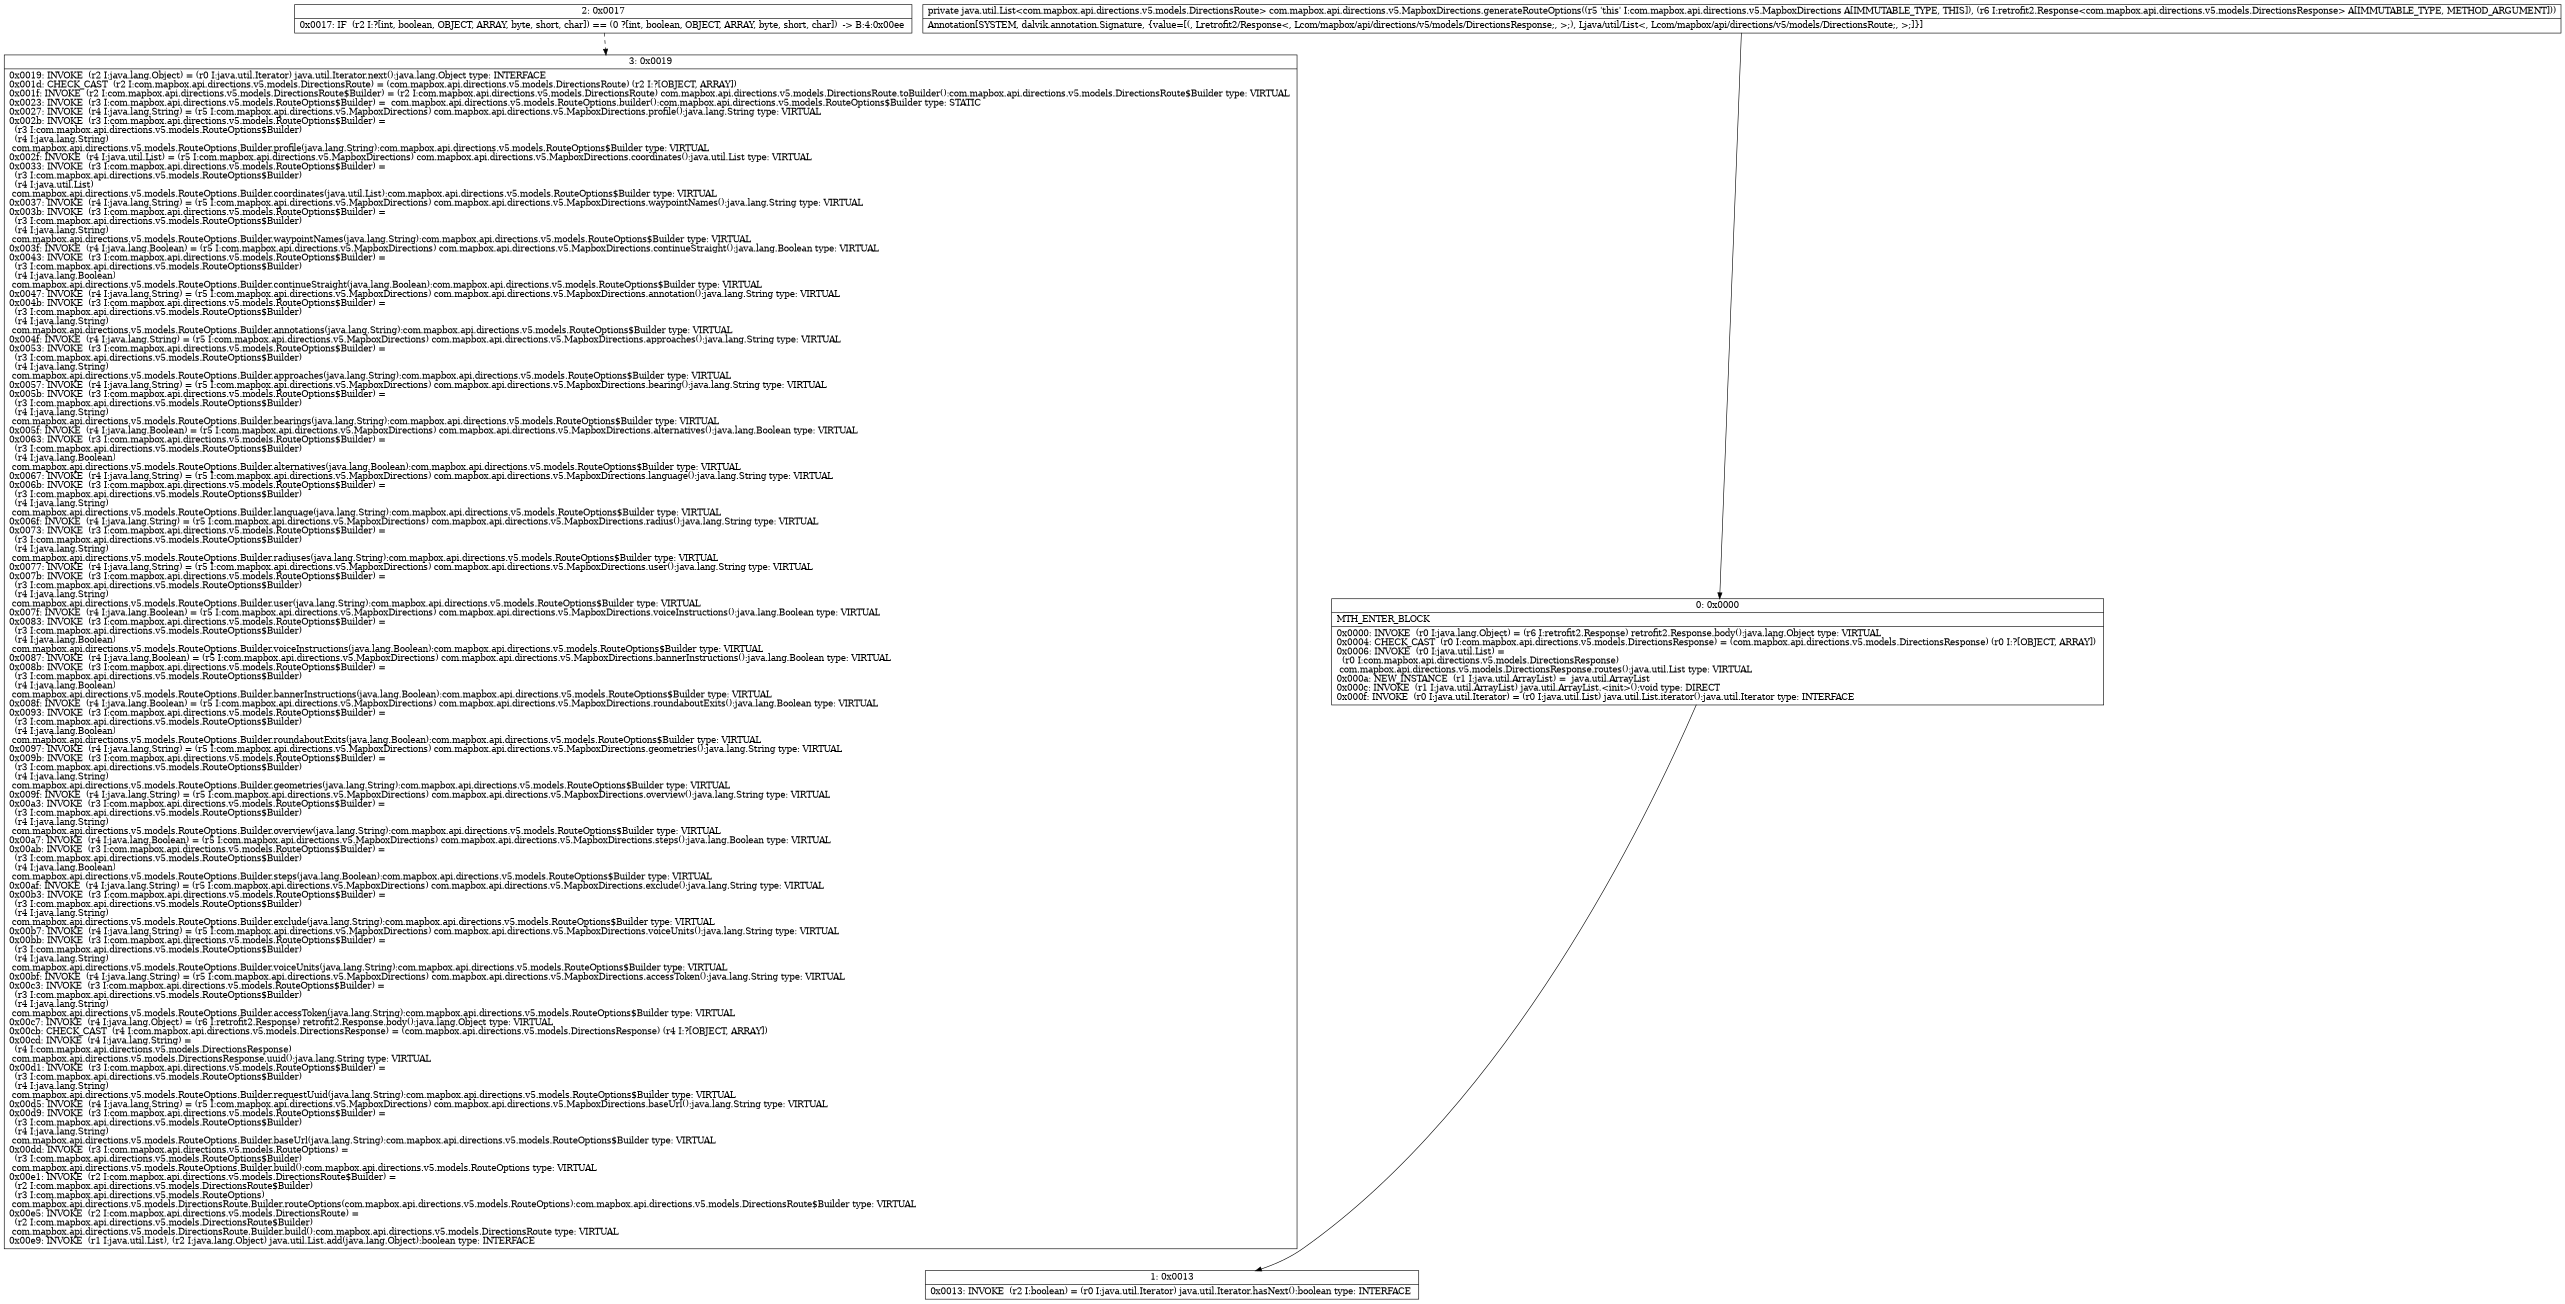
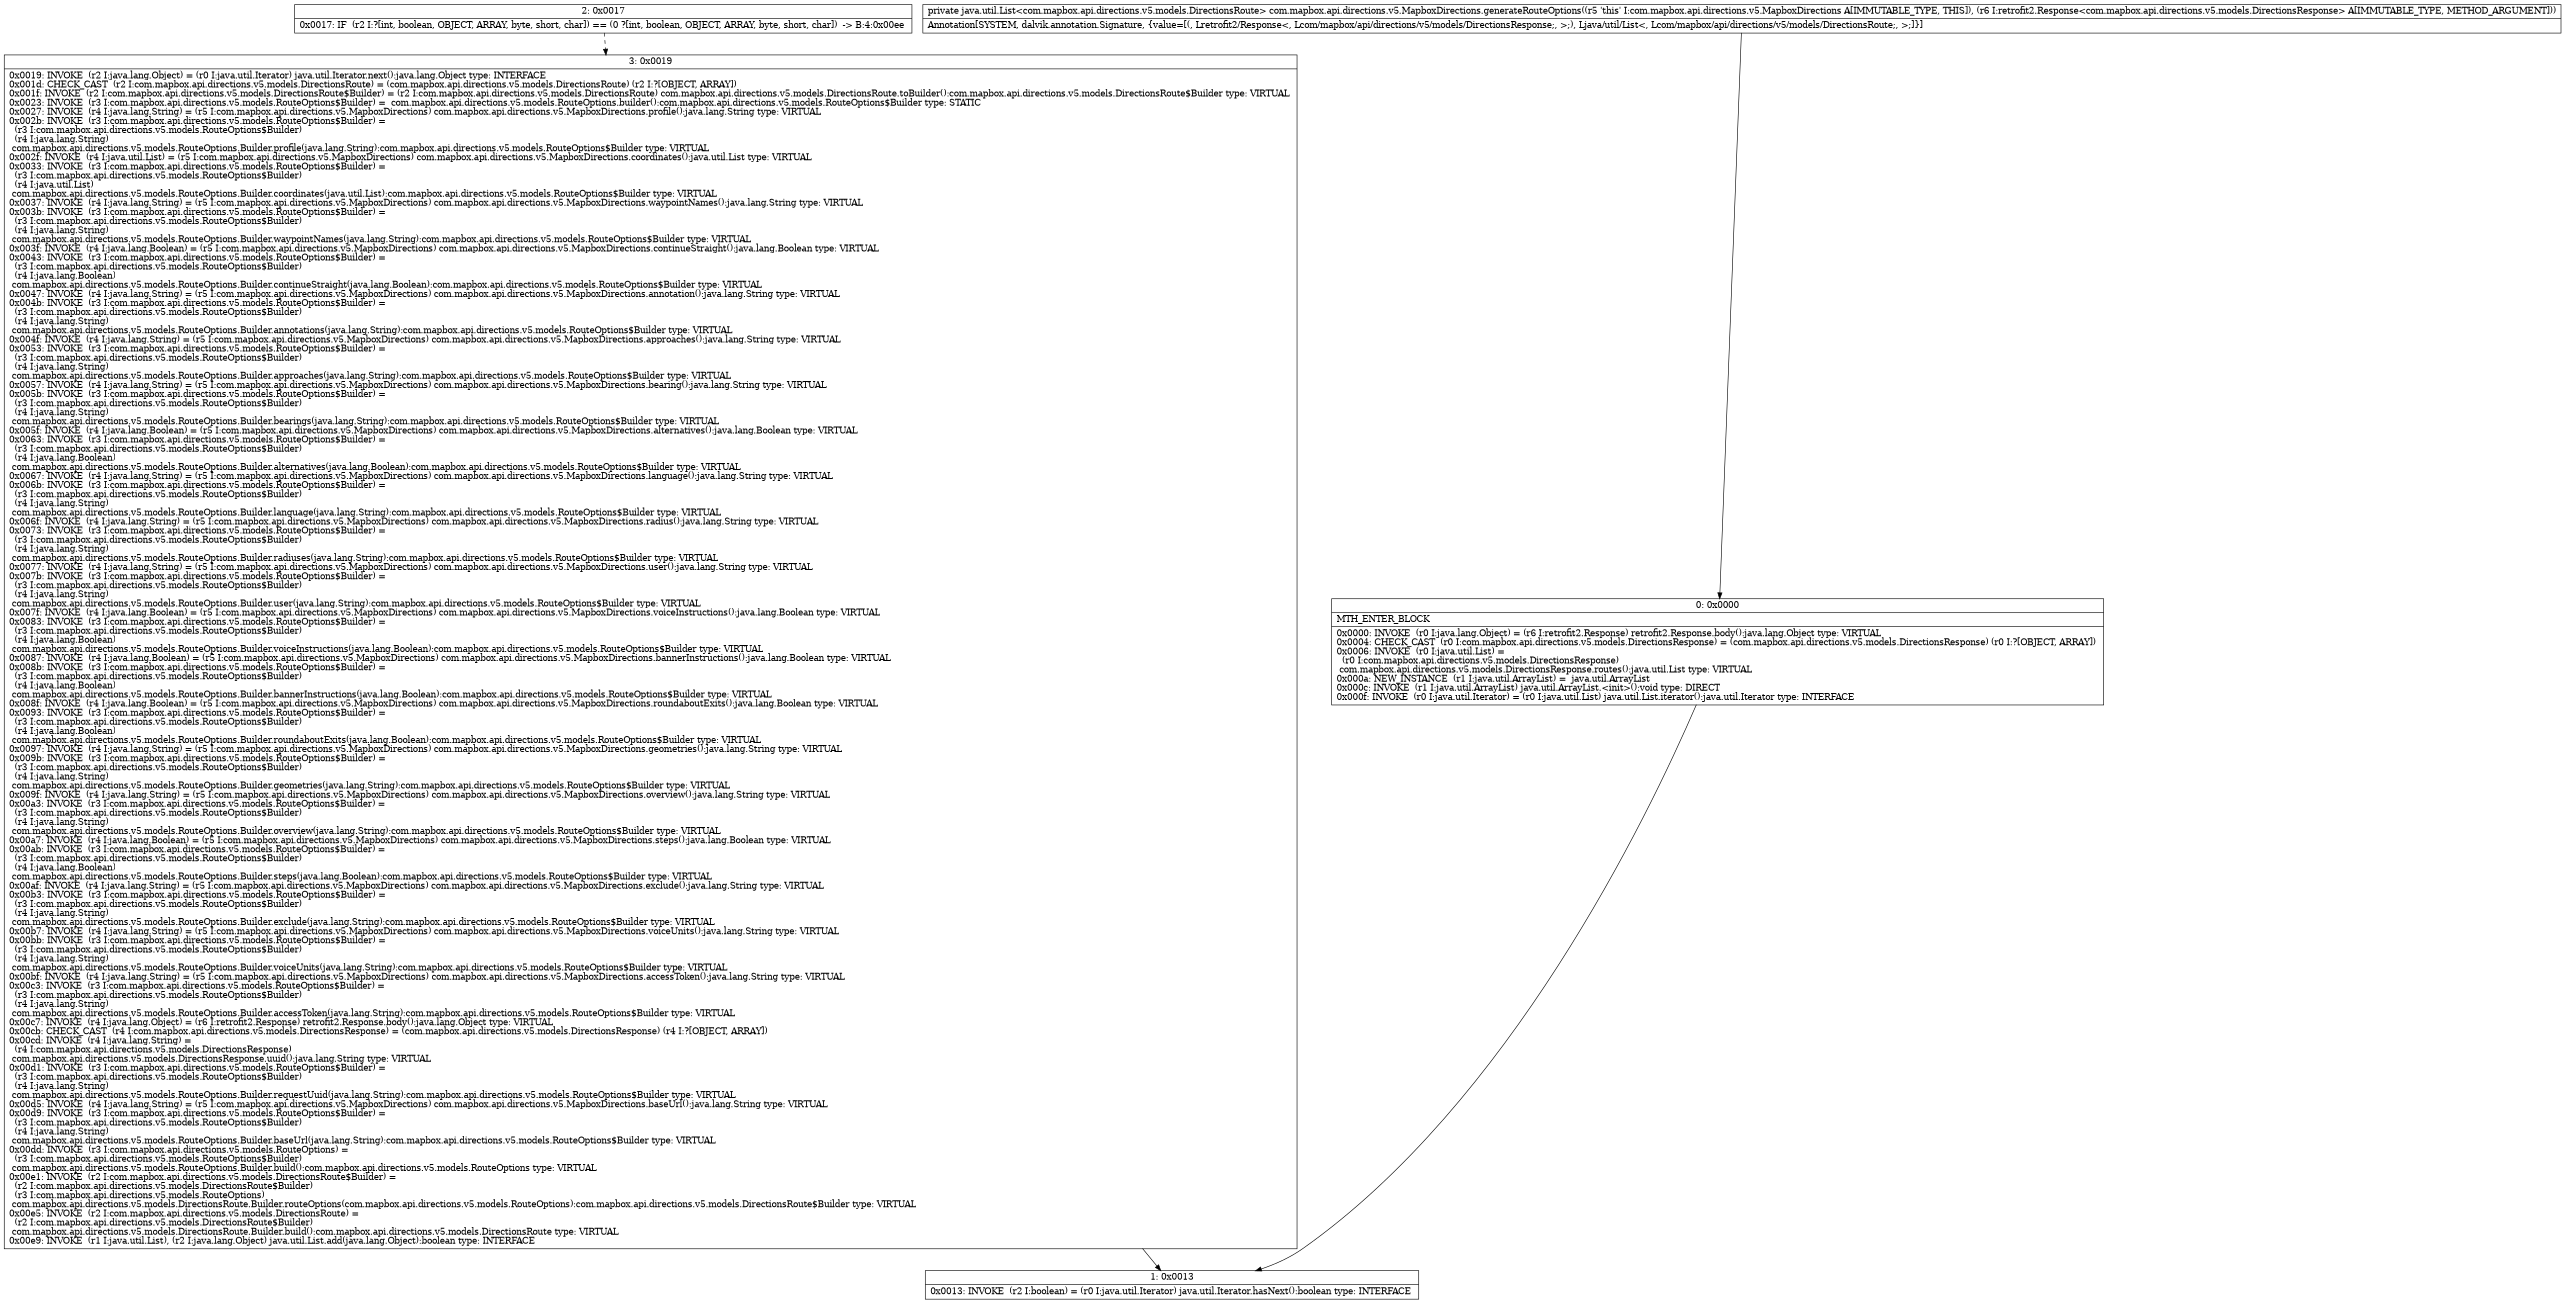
edge "3: 0x0019" -> "1: 0x0013": added
